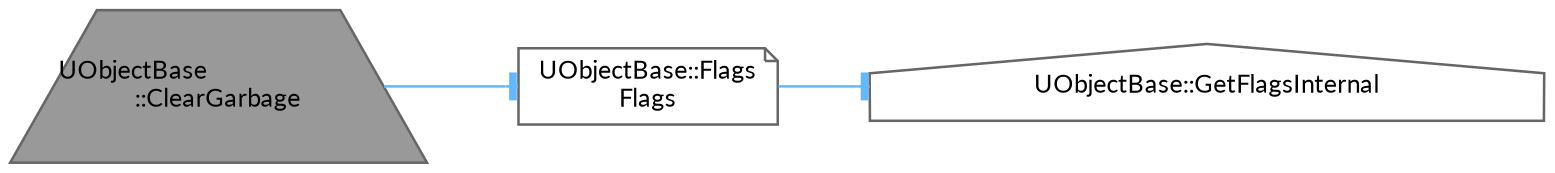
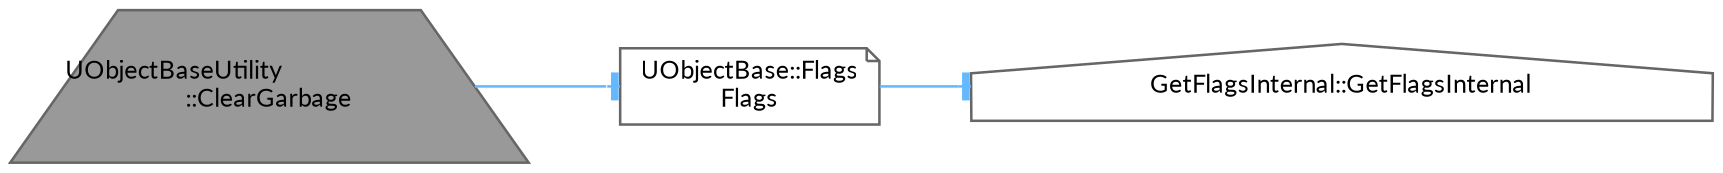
node "UObjectBase ::ClearGarbage": label "UObjectBase ::ClearGarbage" -> "UObjectBaseUtility ::ClearGarbage"
node "UObjectBase::GetFlagsInternal": label "UObjectBase::GetFlagsInternal" -> "GetFlagsInternal::GetFlagsInternal"
